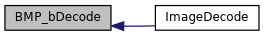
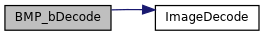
edge "ImageDecode" -> "BMP_bDecode": reversed
